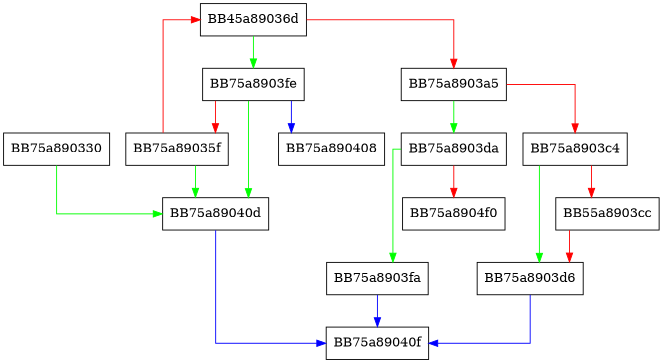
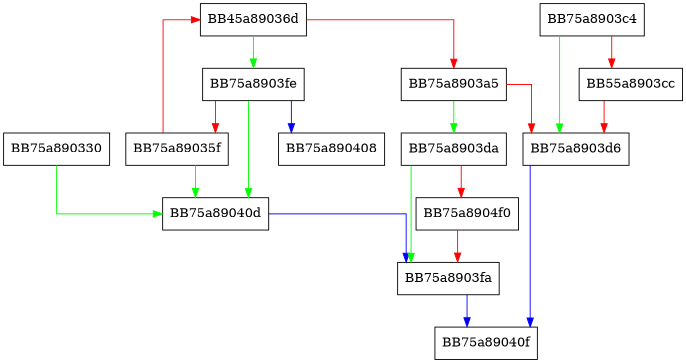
edge "BB75a8903a5" -> "BB75a8903c4": now "BB75a8903a5" -> "BB75a8903d6"
edge "BB75a8904f0" -> "BB75a8903fa": added
edge "BB75a89040d" -> "BB75a89040f": now "BB75a89040d" -> "BB75a8903fa"
